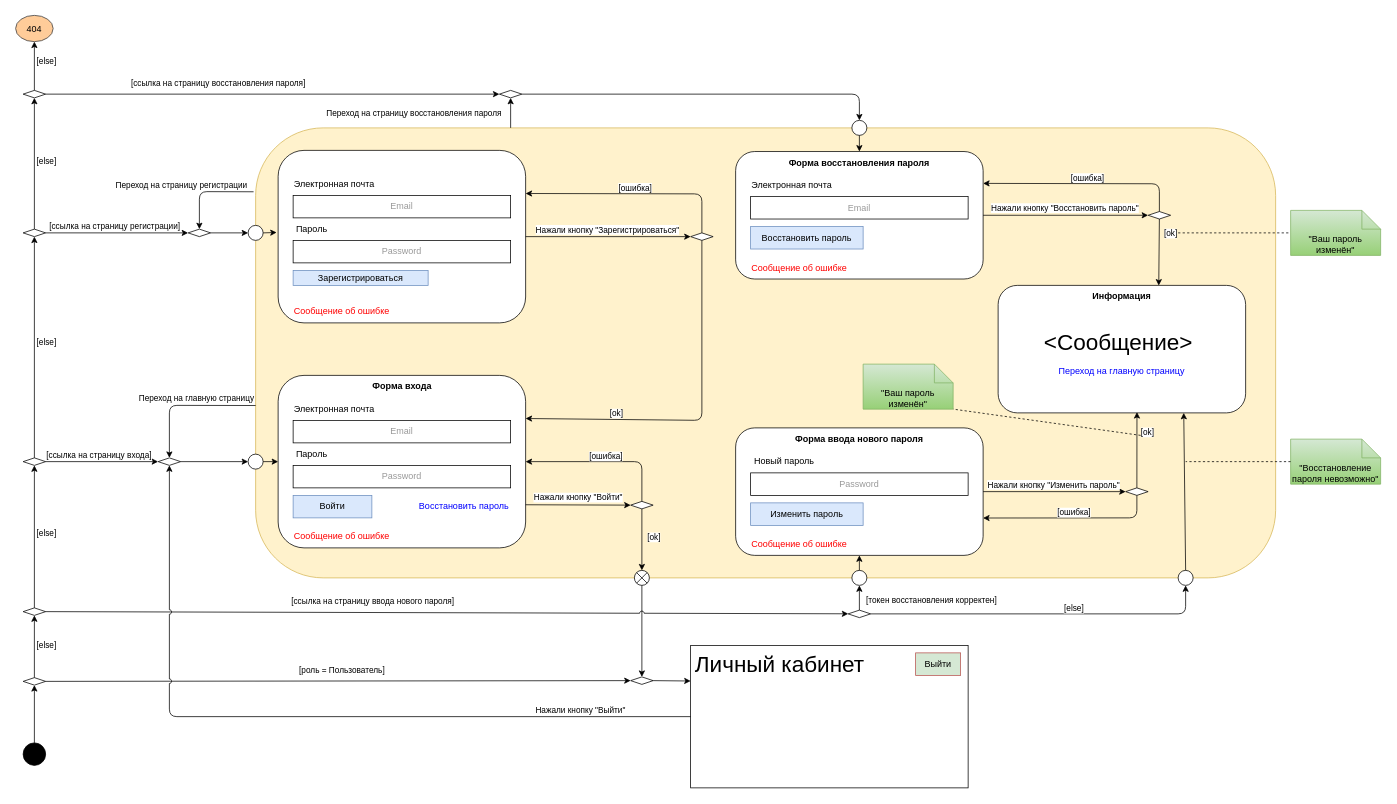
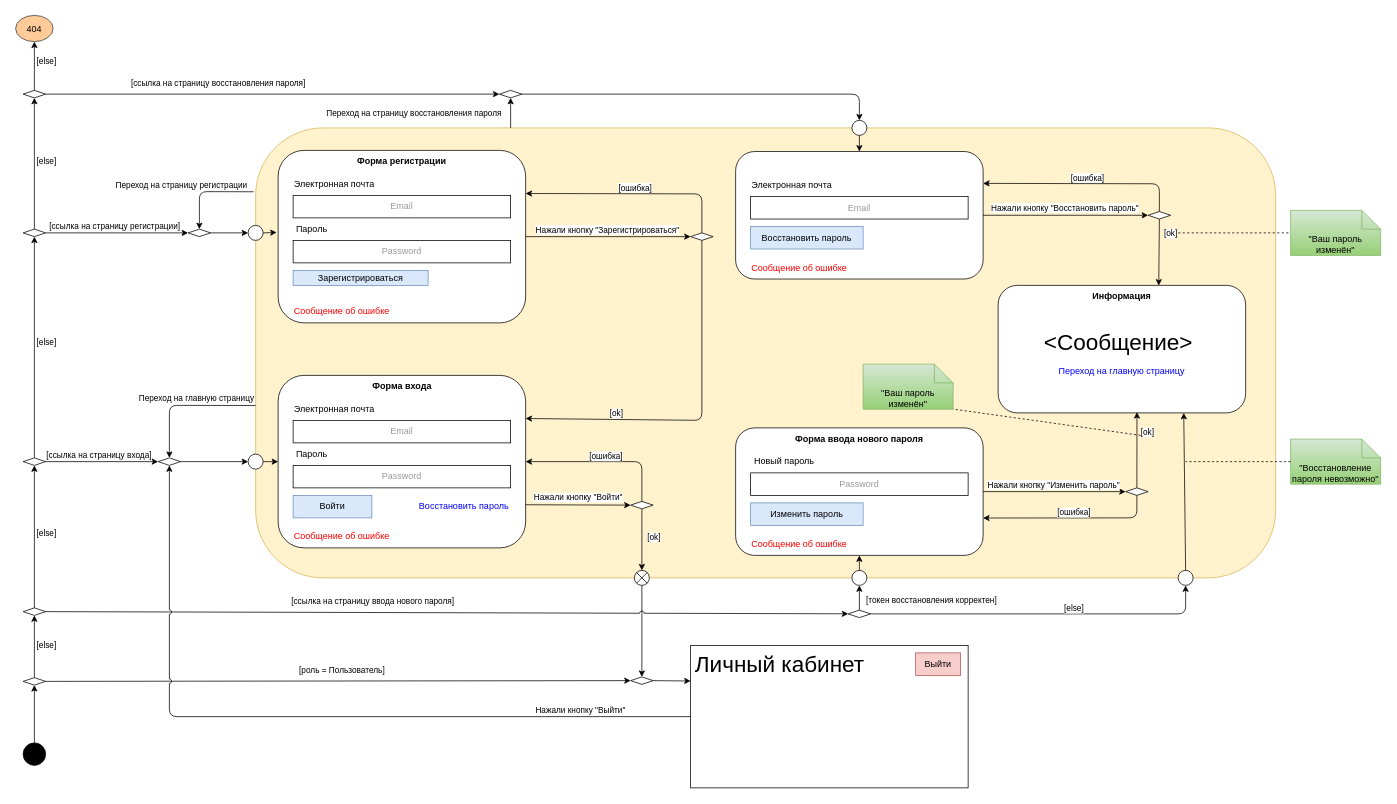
node "Форма регистрации": added
node "Форма восстановления пароля": removed
node "Выйти": fillcolor #d5e8d4 -> #f8cecc
